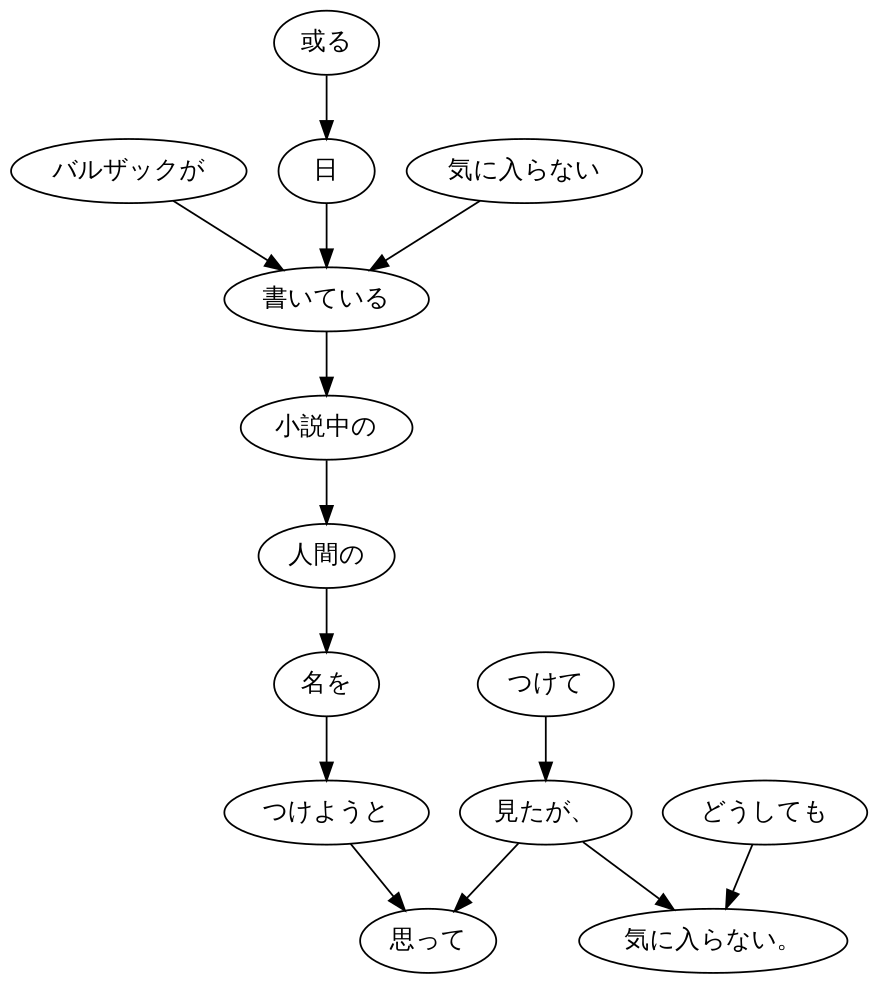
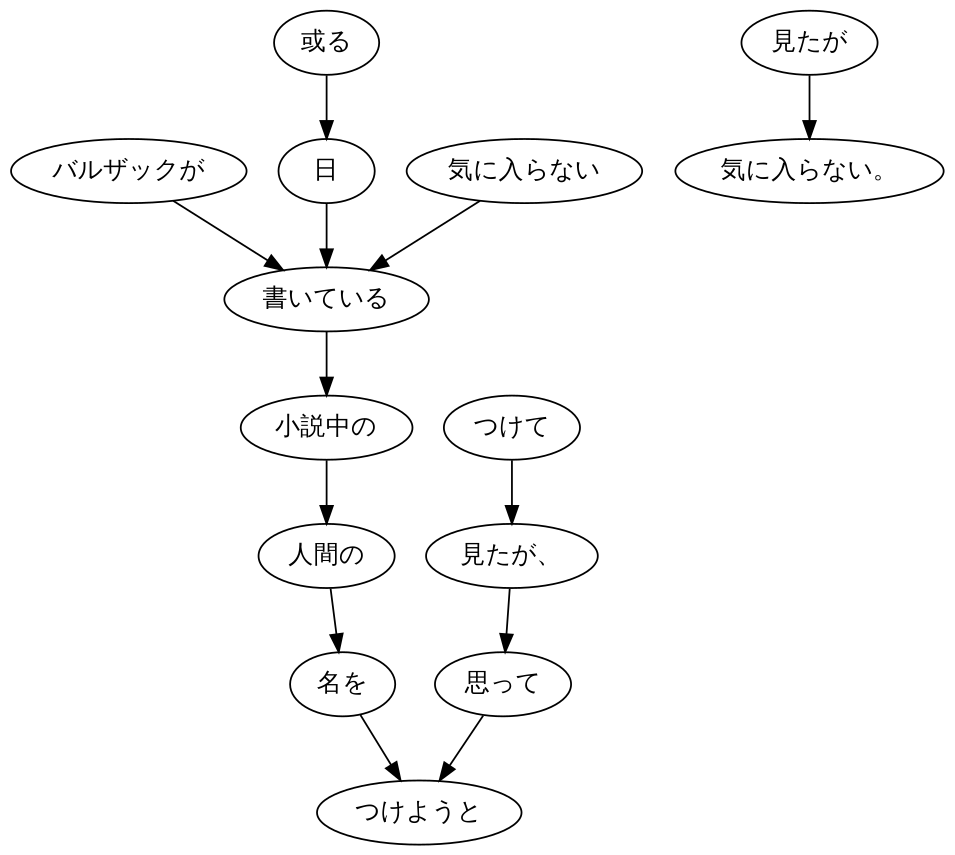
node "どうしても": label "どうしても" -> "見たが"
edge "つけようと" -> "思って": reversed
edge "見たが、" -> "気に入らない。": removed
